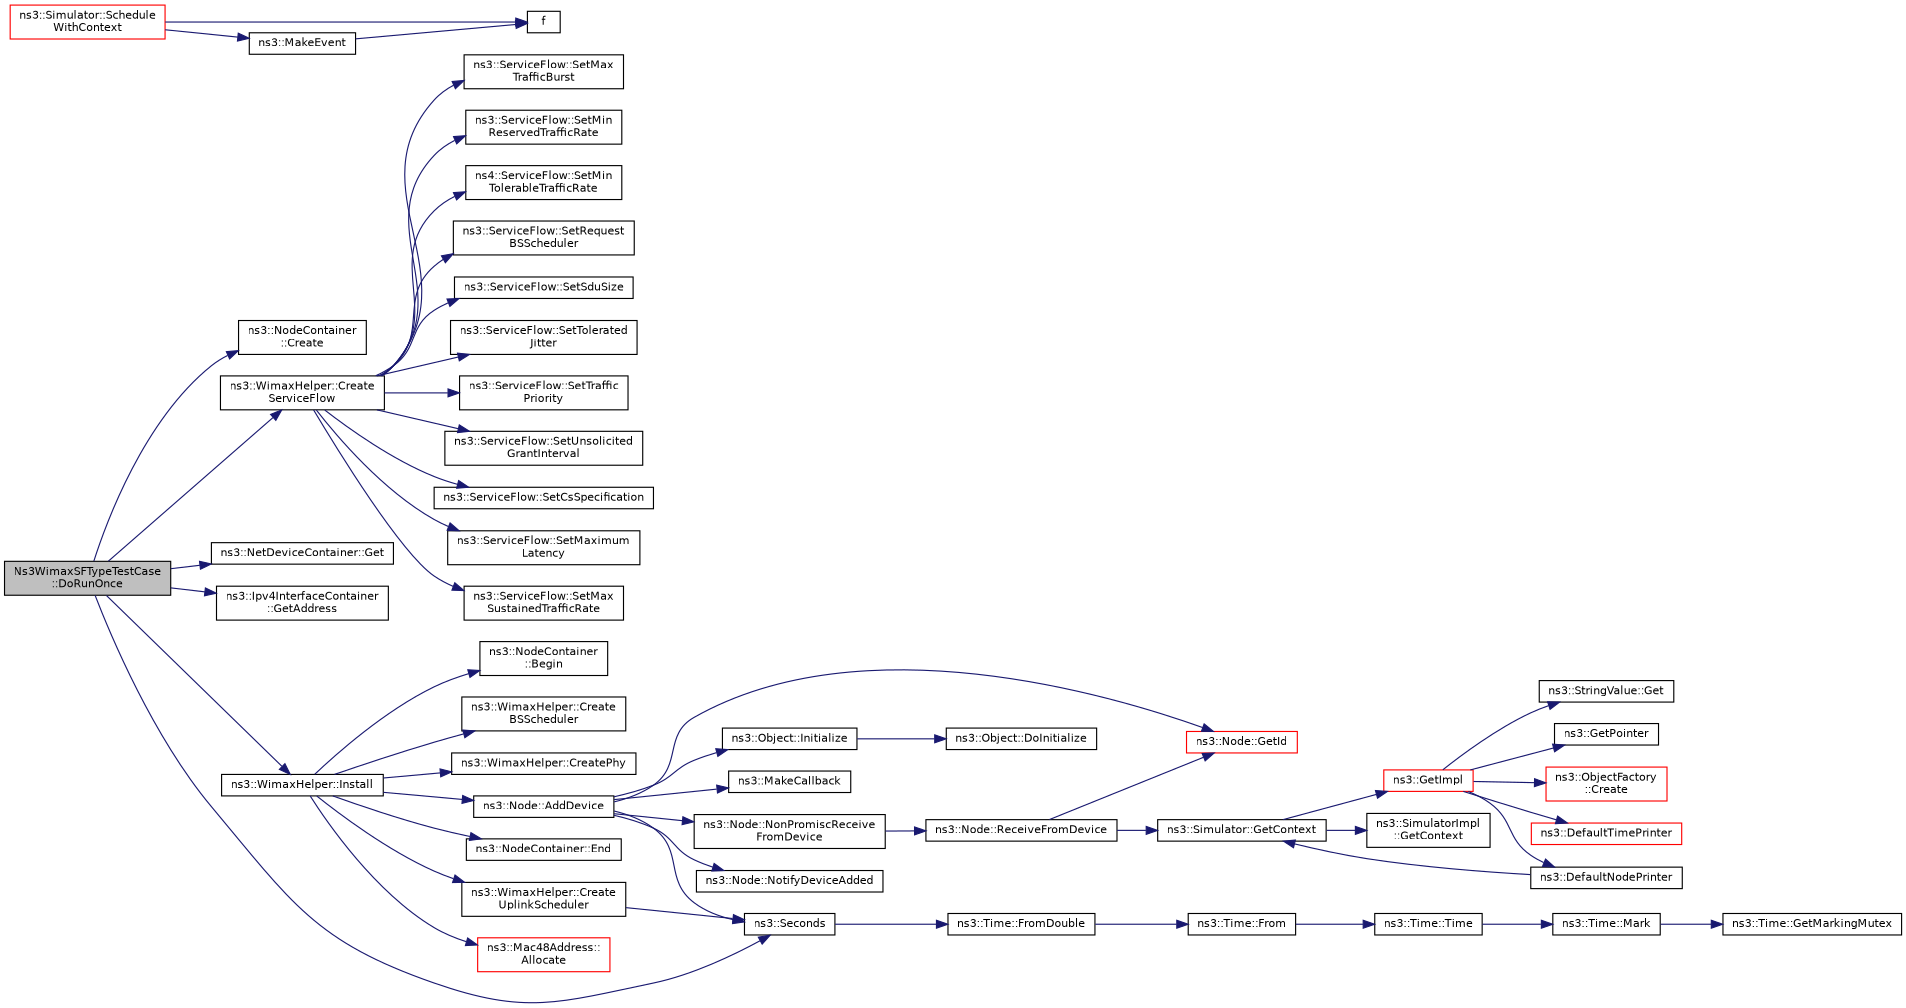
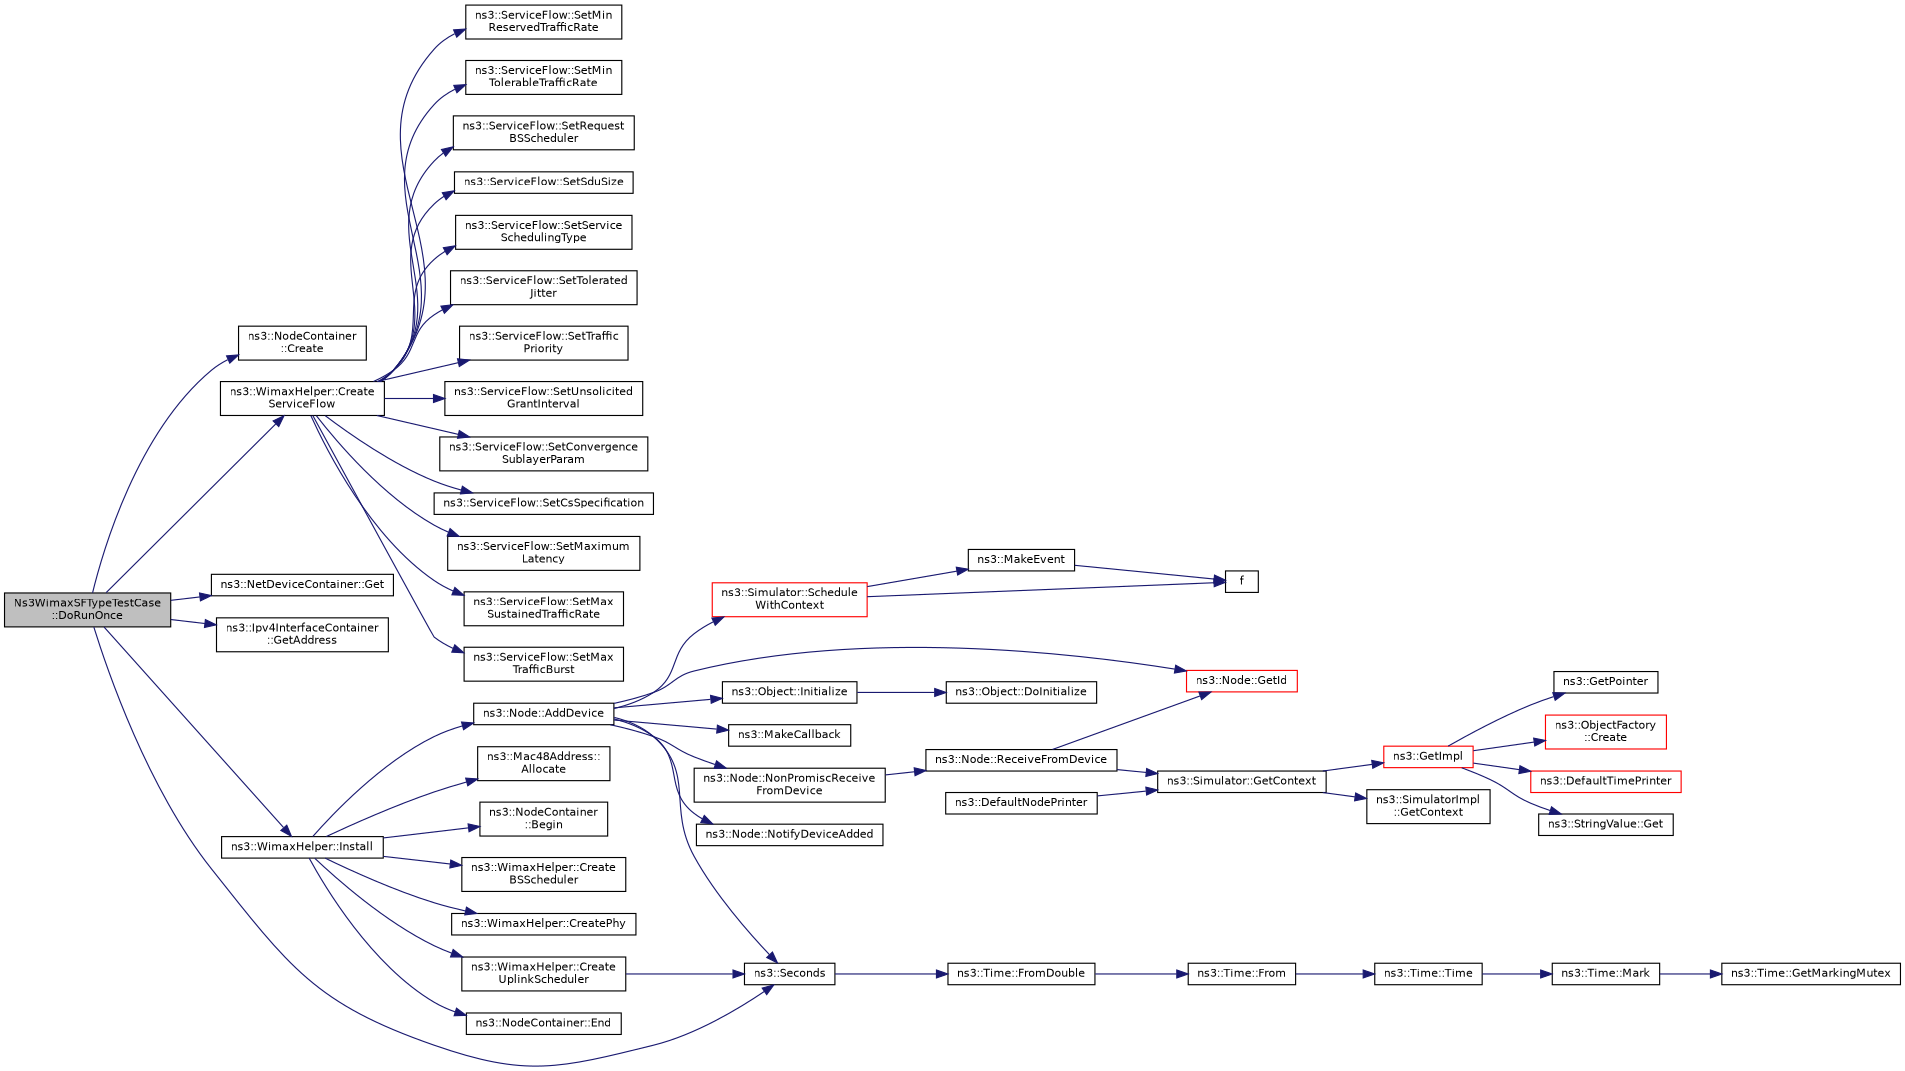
node "ns4::ServiceFlow::SetMin TolerableTrafficRate": label "ns4::ServiceFlow::SetMin TolerableTrafficRate" -> "ns3::ServiceFlow::SetMin TolerableTrafficRate"
node "ns3::ServiceFlow::SetService SchedulingType": added
node "ns3::ServiceFlow::SetConvergence SublayerParam": added
edge "ns3::Node::AddDevice" -> "ns3::Simulator::Schedule WithContext": added
edge "ns3::GetImpl" -> "ns3::DefaultNodePrinter": removed
node "ns3::Mac48Address:: Allocate": color red -> black
